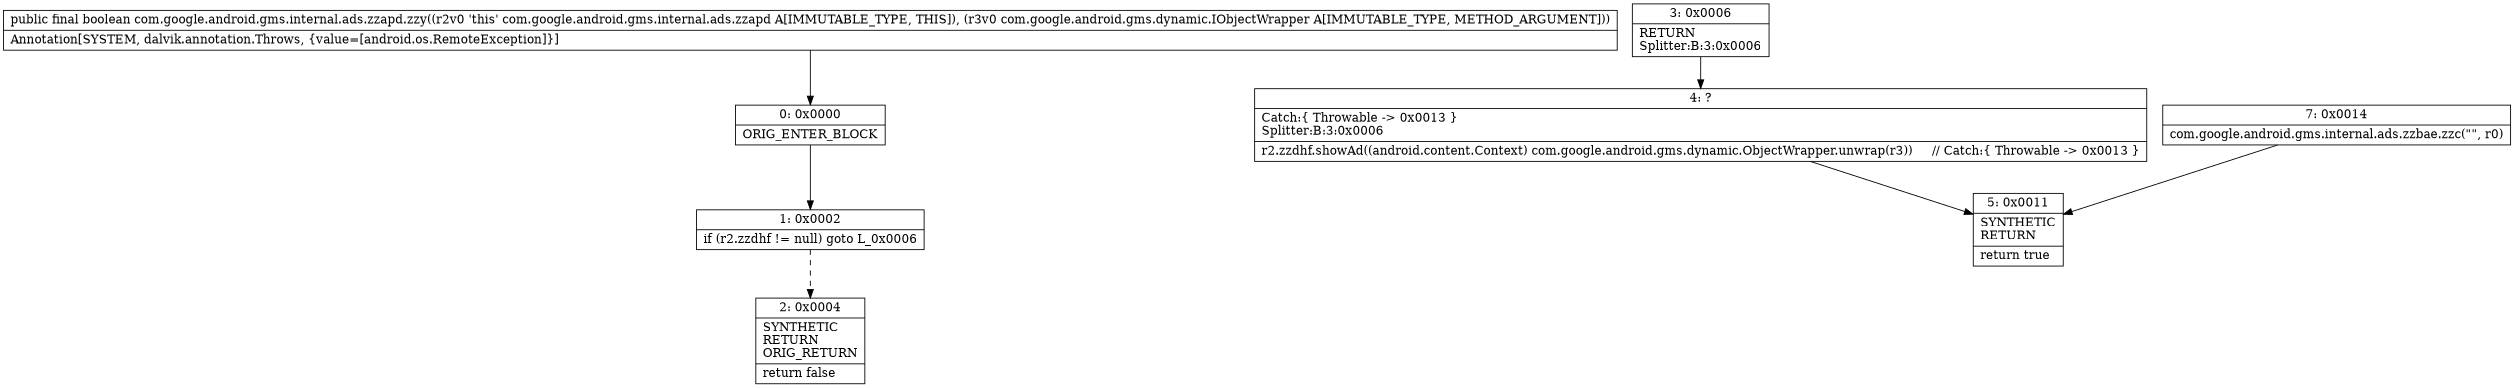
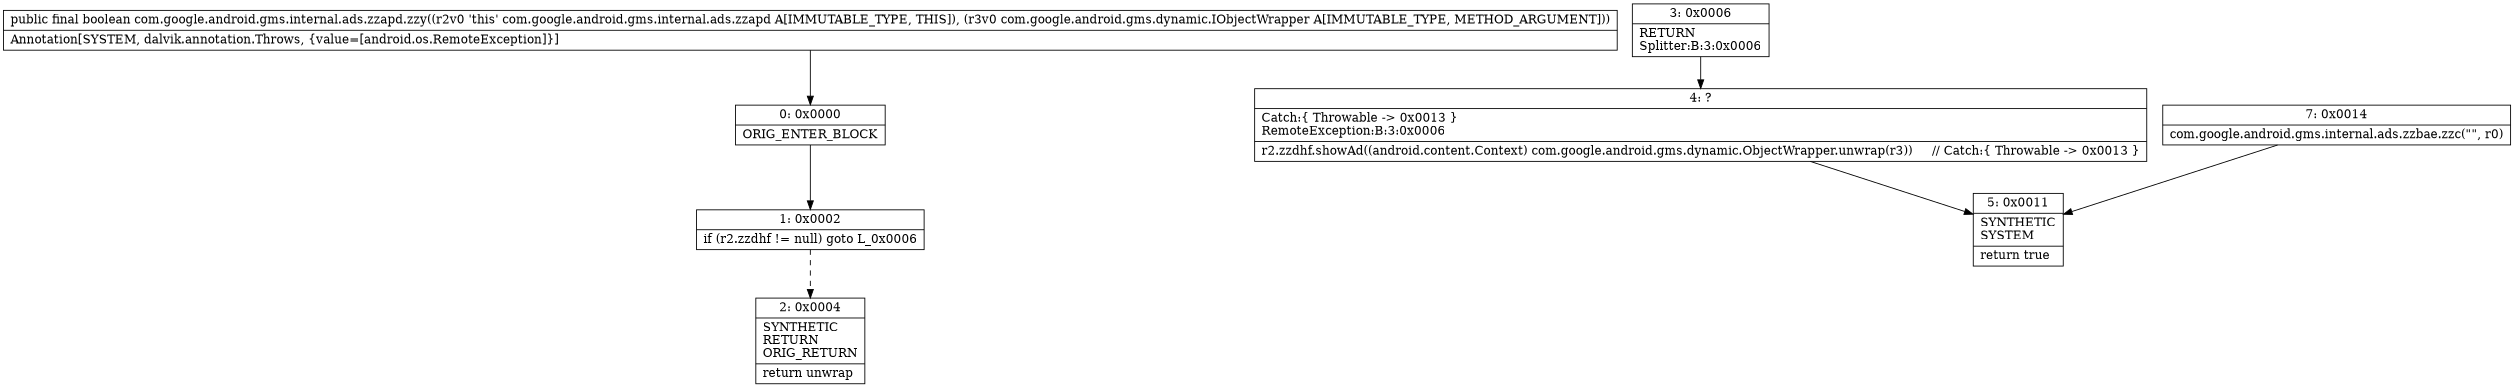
node "4: ?": text "Splitter:B:3:0x0006" -> "RemoteException:B:3:0x0006"
node "5: 0x0011": text "RETURN" -> "SYSTEM"
node "2: 0x0004": text "return false" -> "return unwrap"
